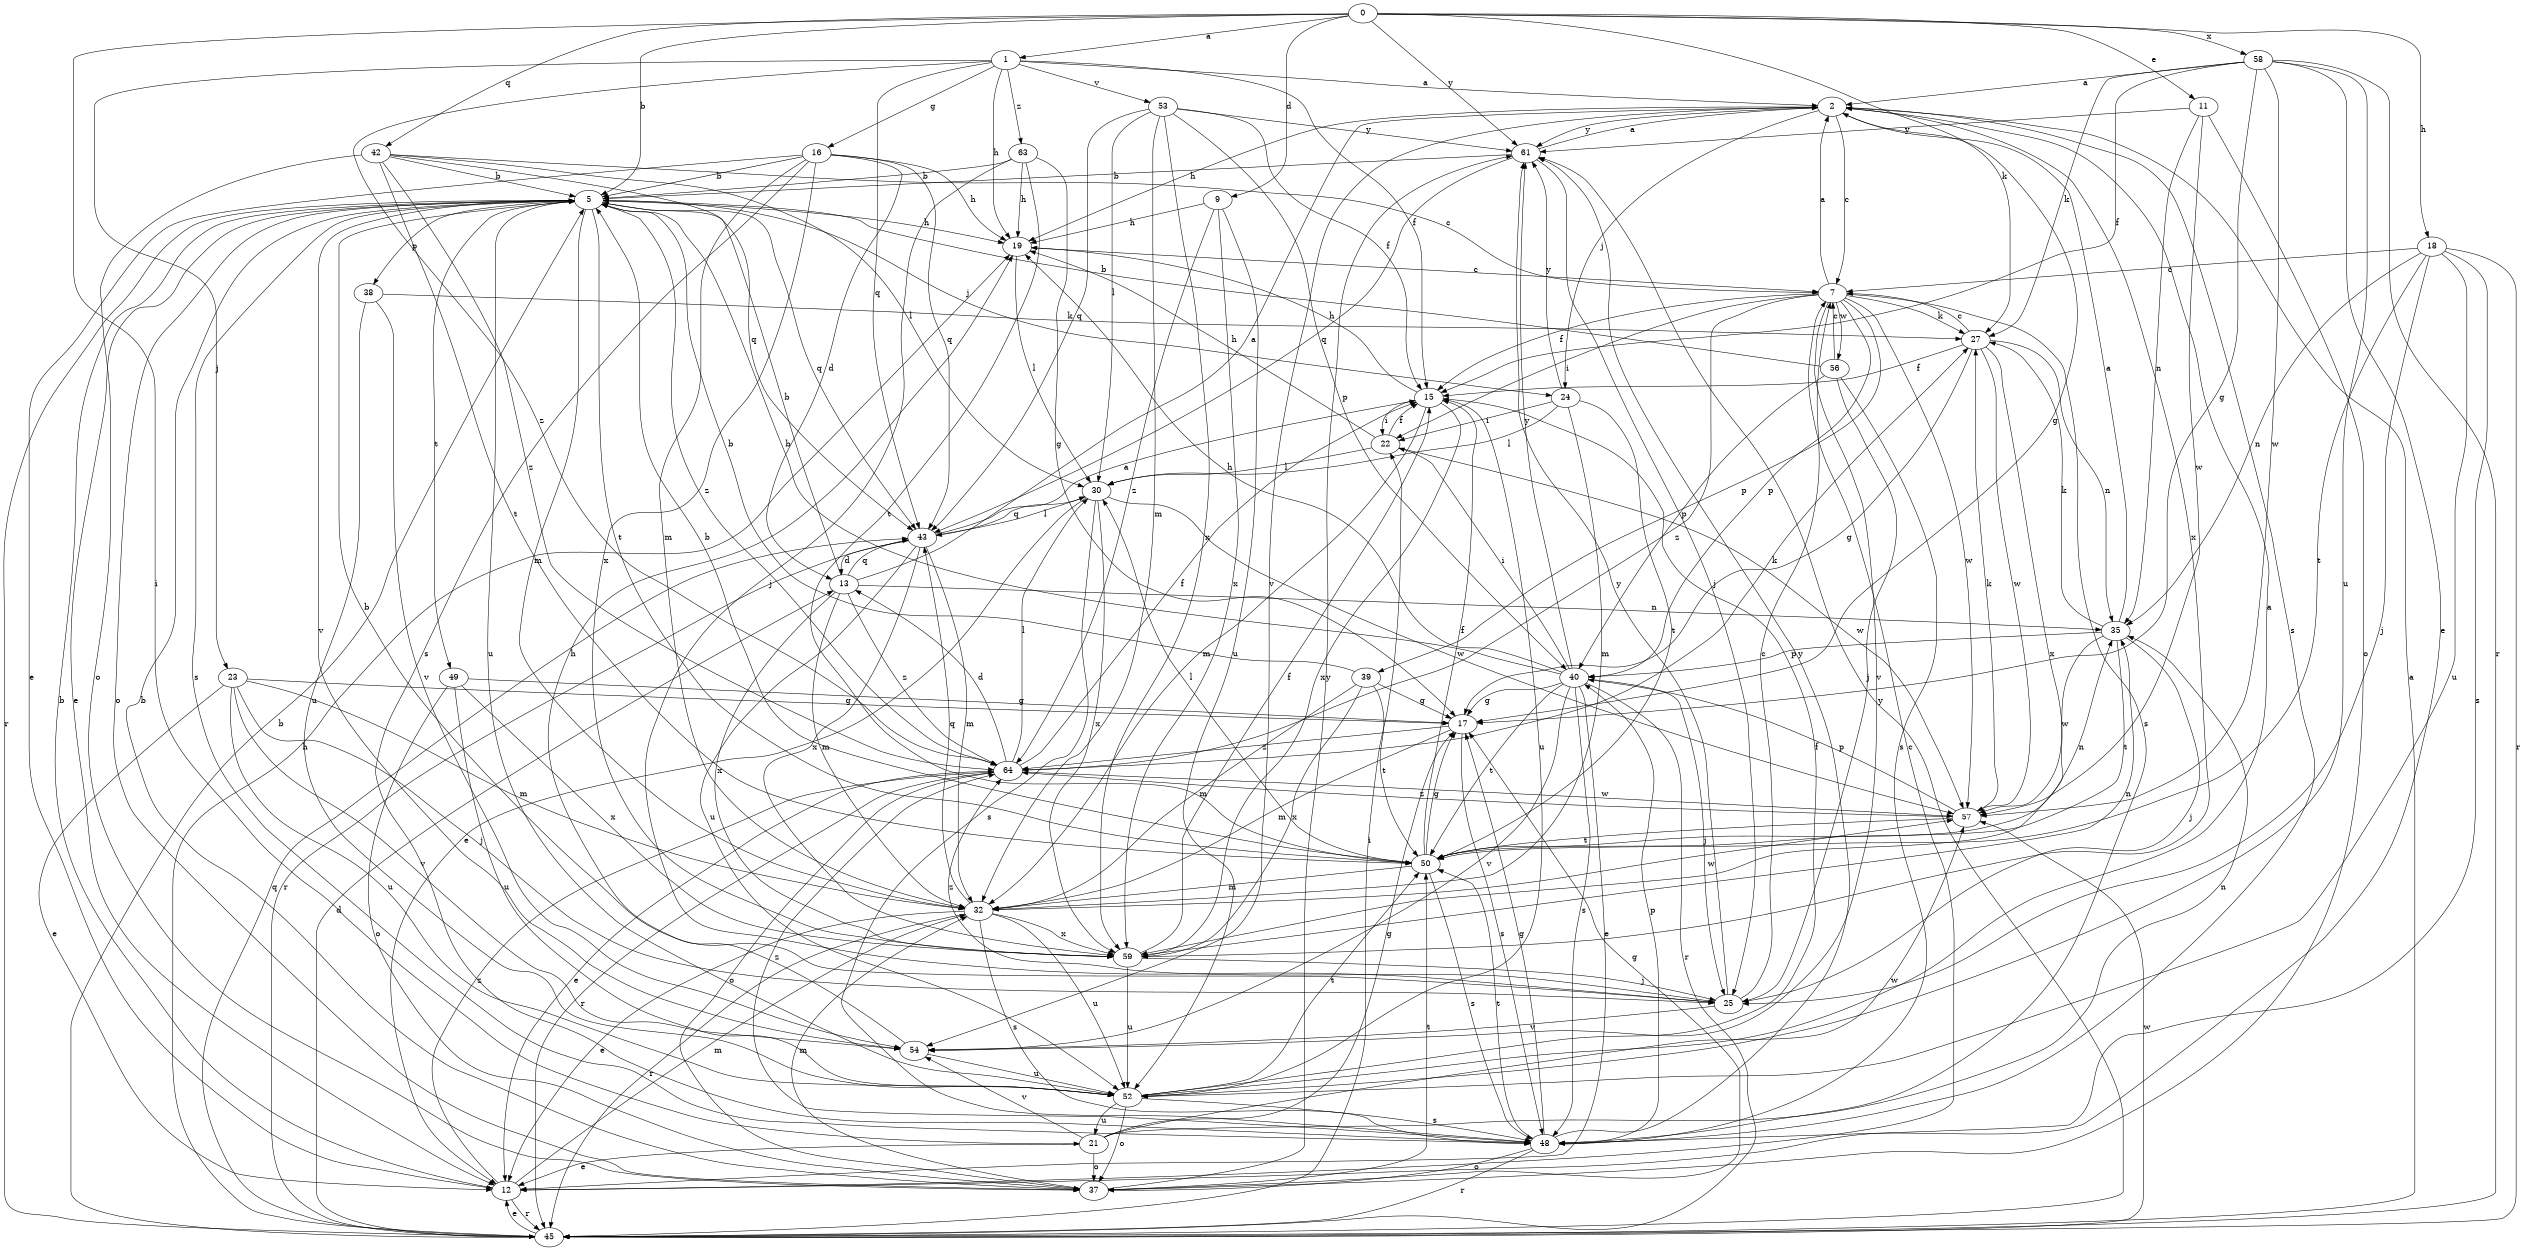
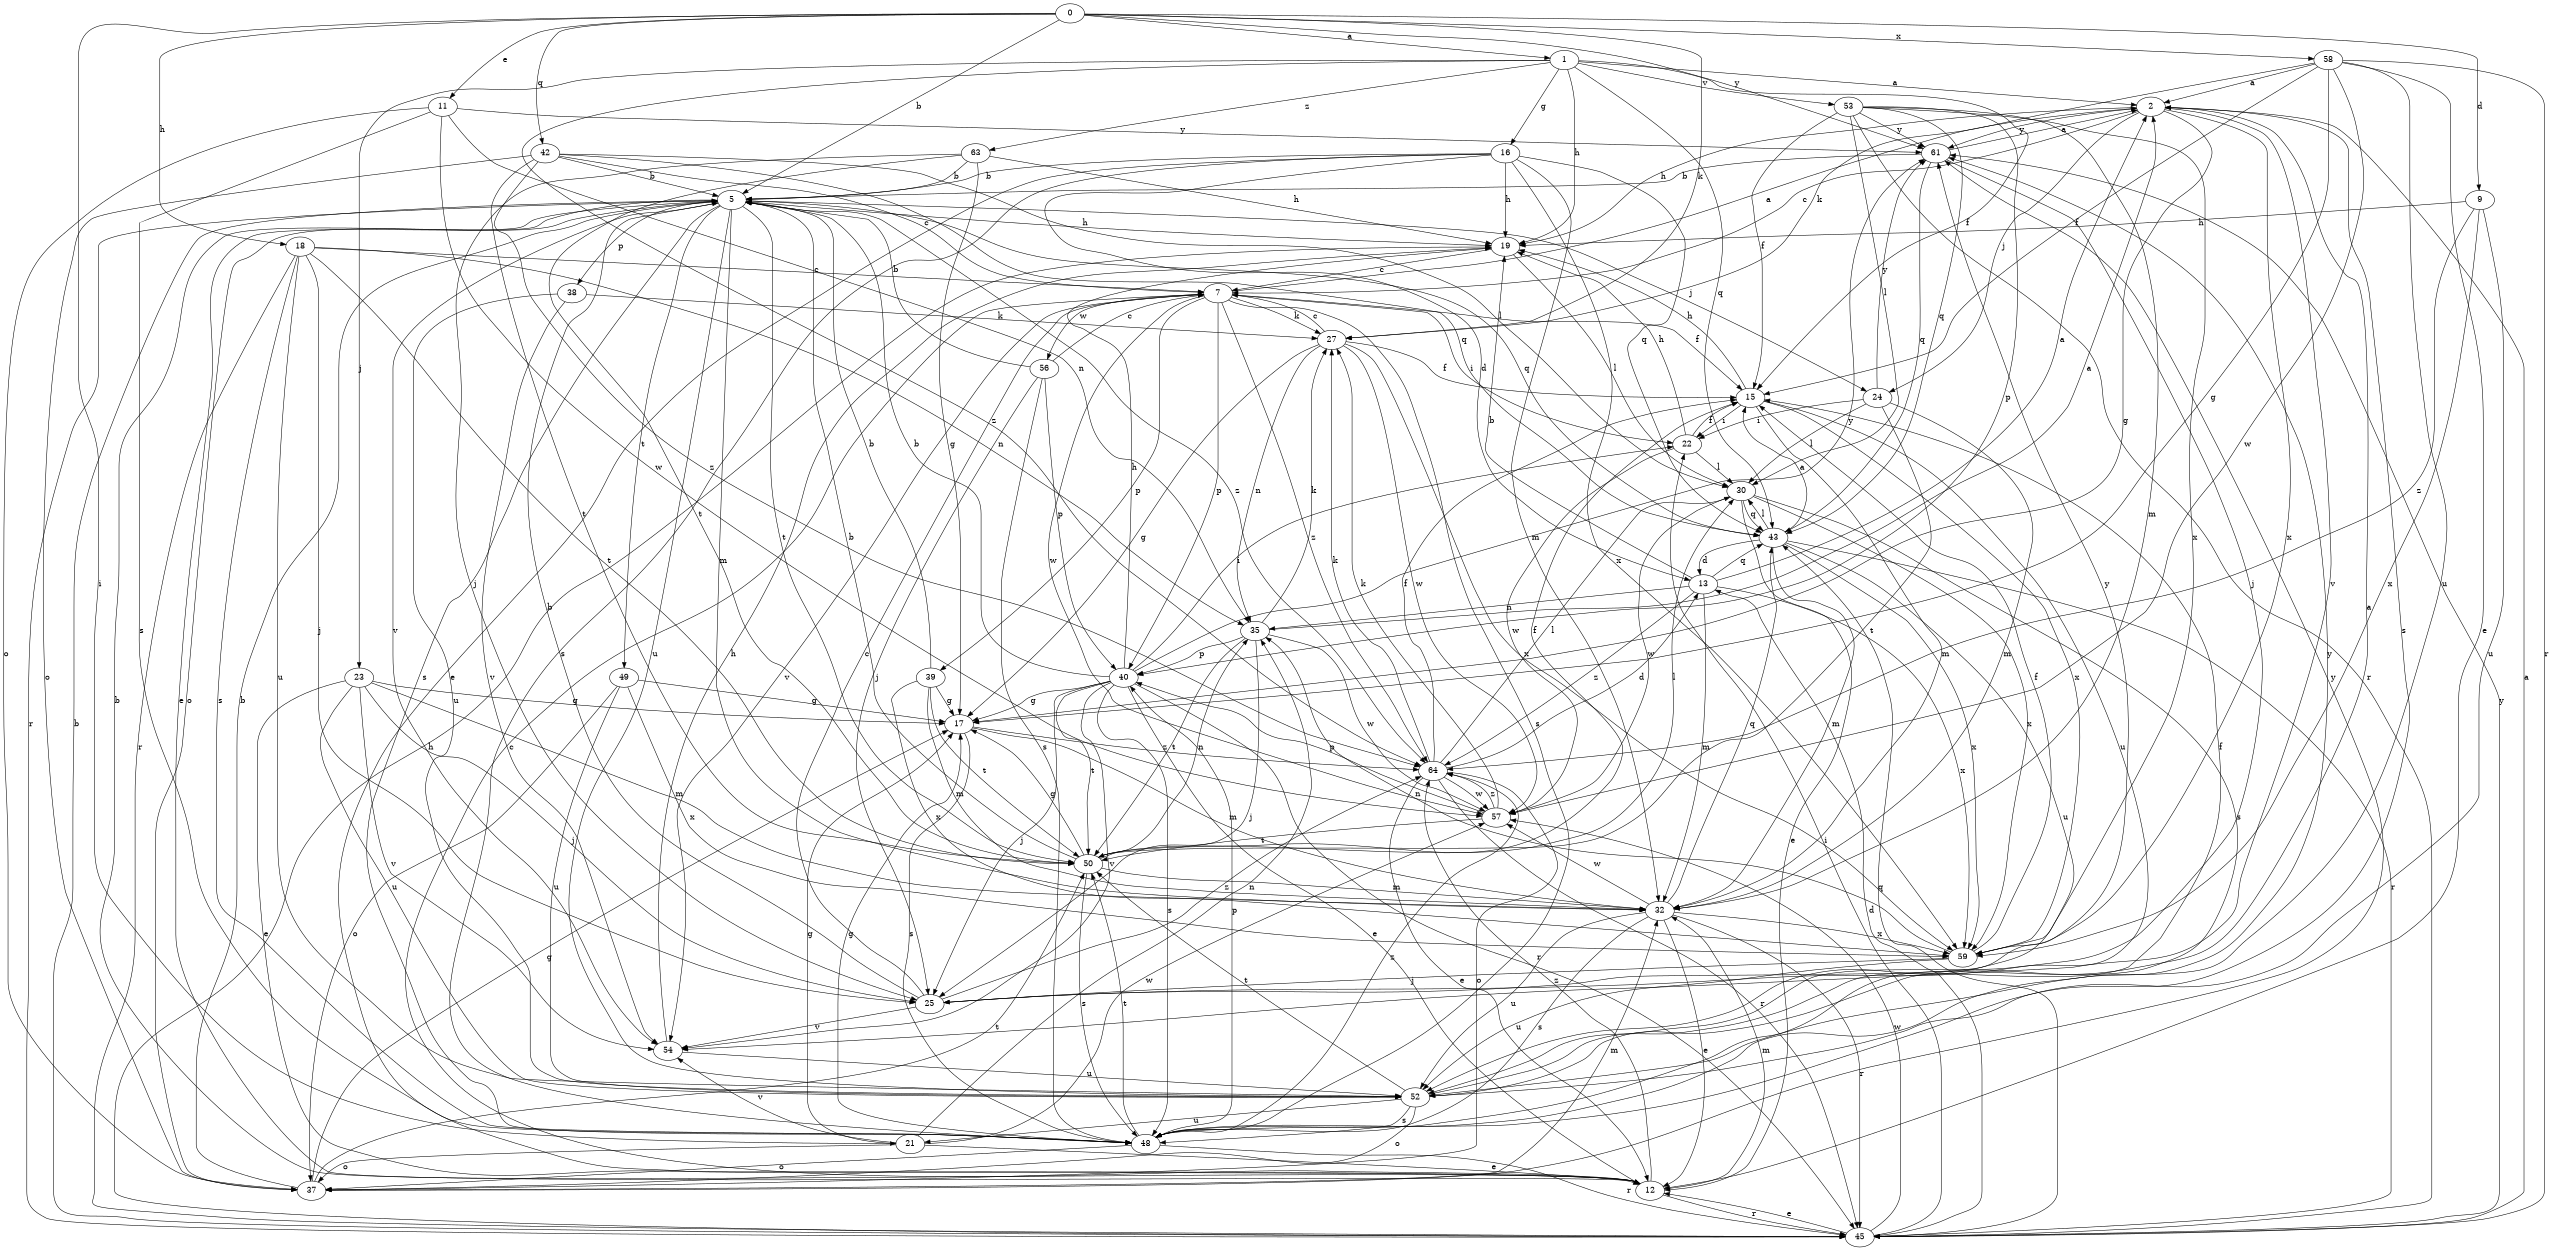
edge "13" -> "5": now "13" -> "19"
edge "53" -> "45": added, label "r"
edge "11" -> "48": added, label "s"
